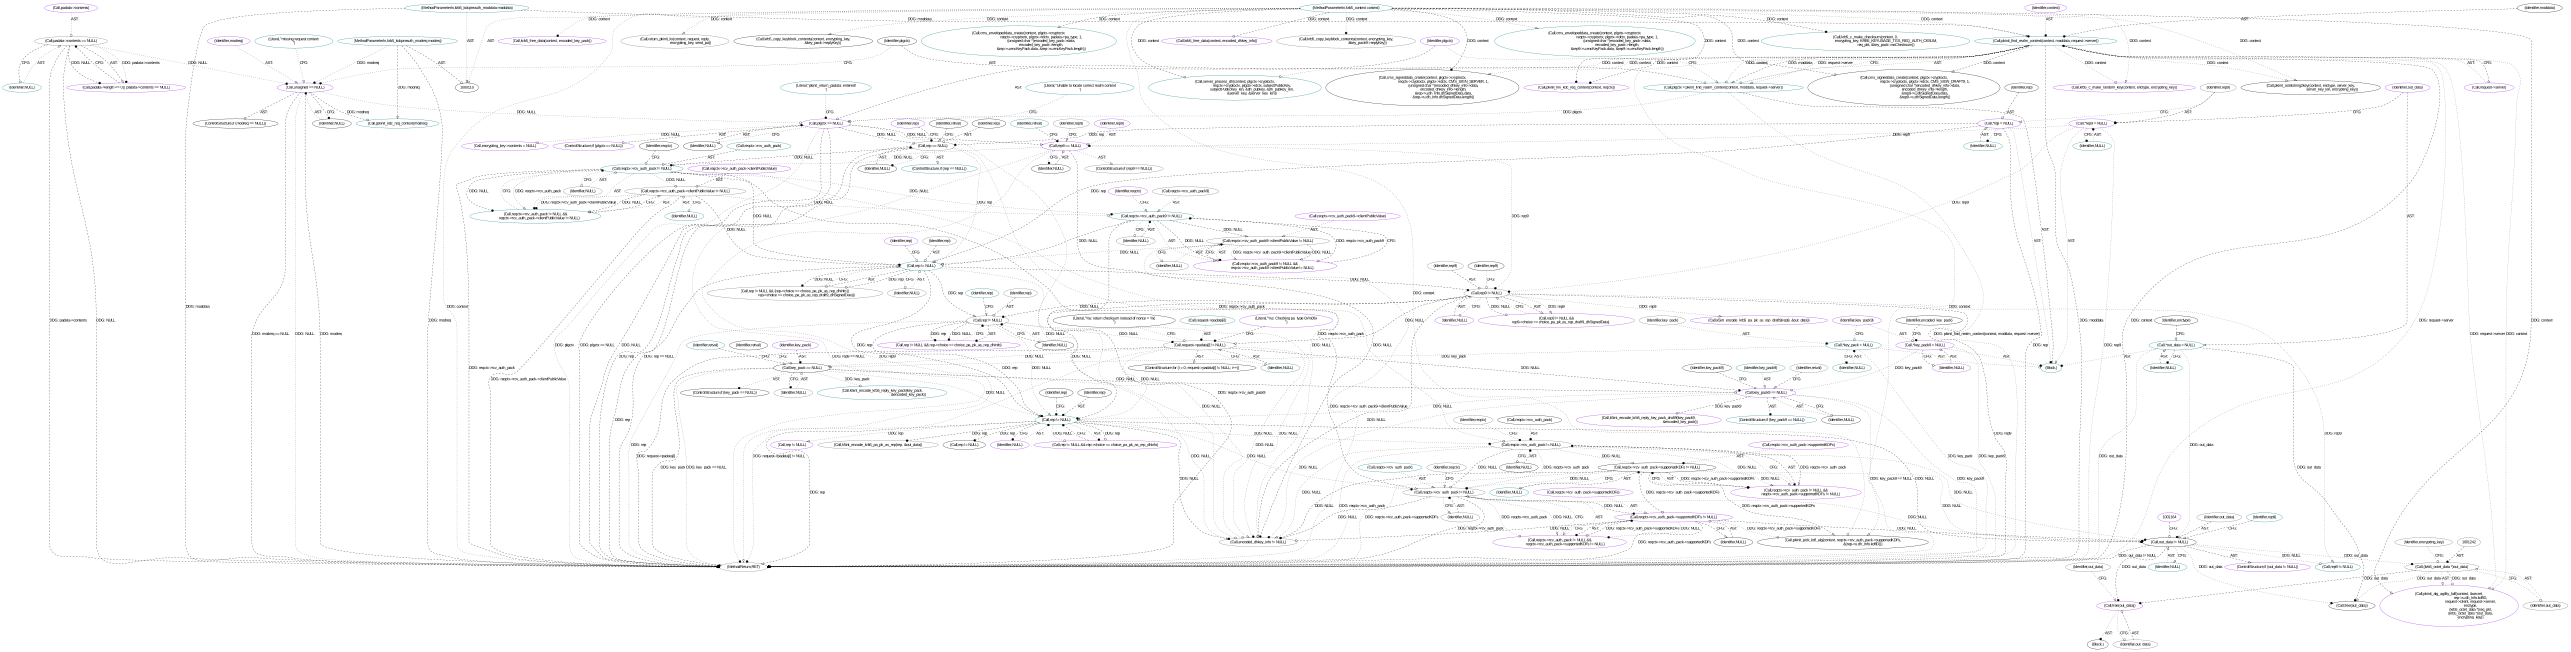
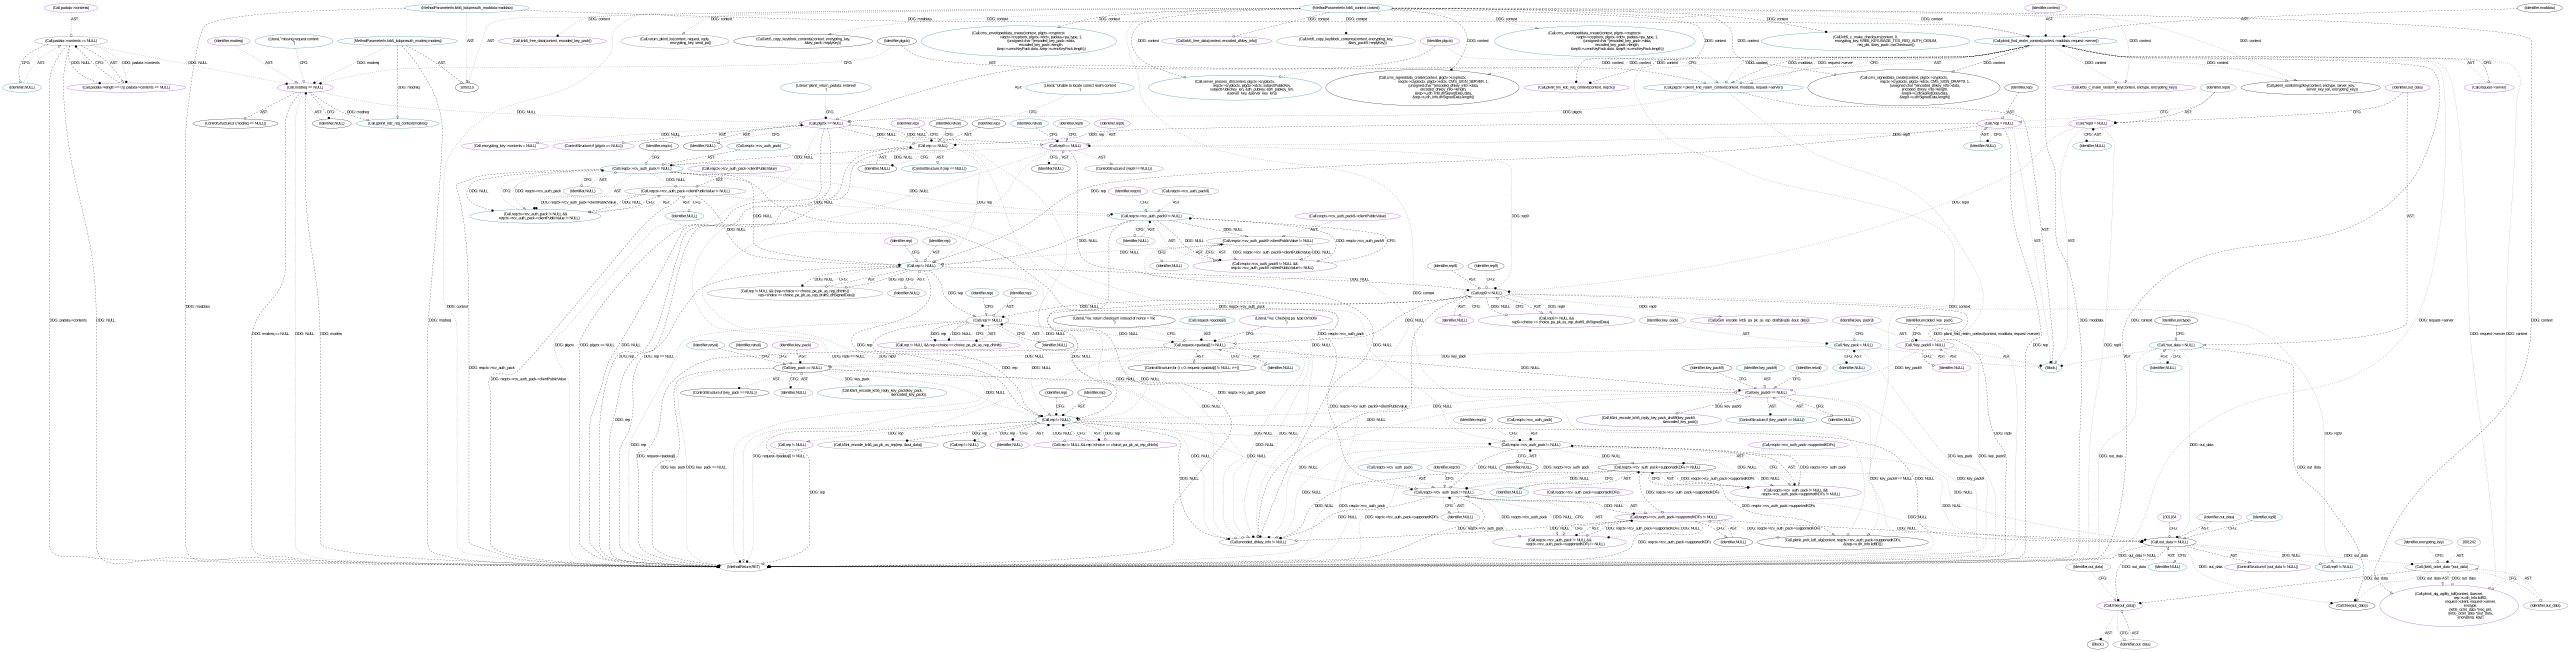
node "(Call,unsigned == NULL)": label "(Call,unsigned == NULL)" -> "(Call,modreq == NULL)"
edge "1001242" -> "(Call,(krb5_octet_data *)out_data)": style dashed -> dotted
